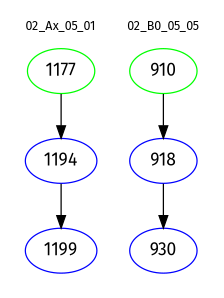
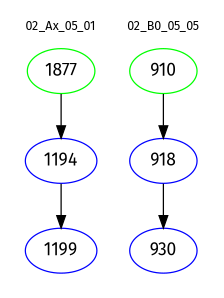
node "1177": label "1177" -> "1877"
